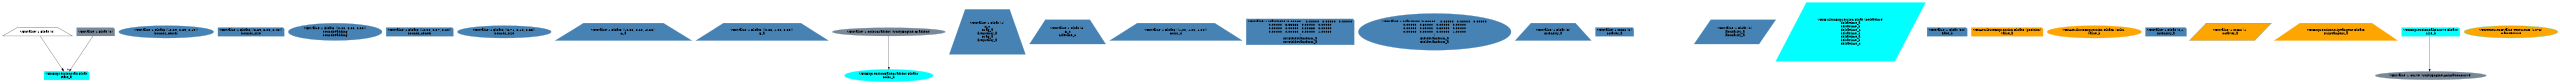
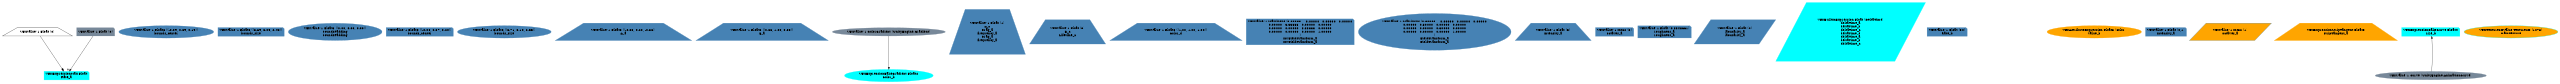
node "VFXValue`1 Float (0,8348661) roughness_a roughness_a": added
node "VFXAttributeExpression Float3 (position) Value_a": removed
edge "VFXExpressionBakeCurve Float4 Size_b" -> "VFXValue`1 Curve (UnityEngine.AnimationCurve)": reversed
